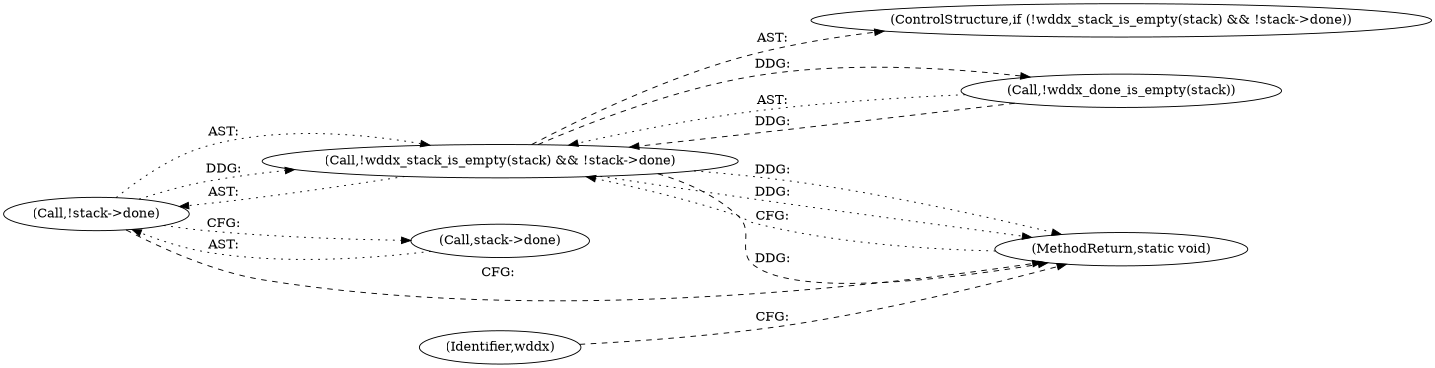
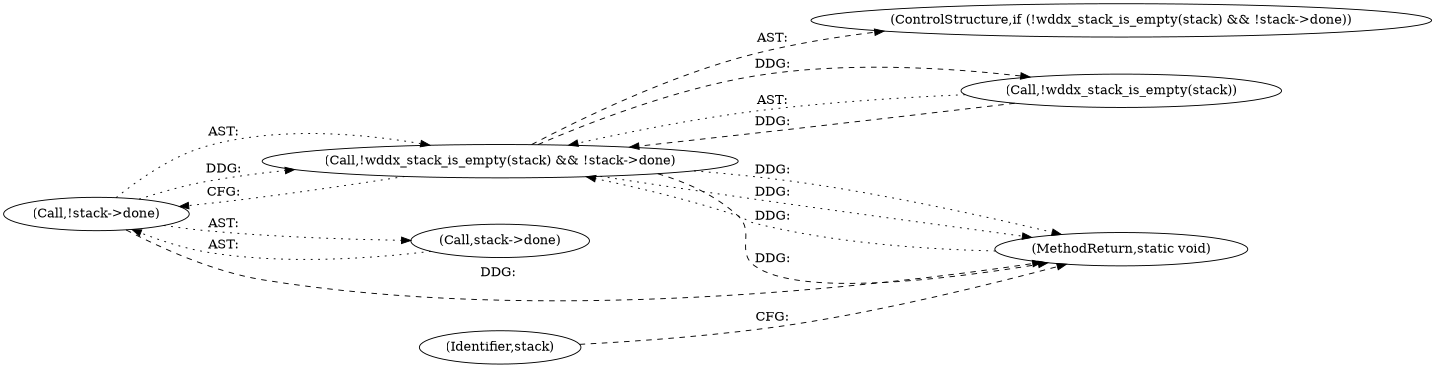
node "(Call,!wddx_done_is_empty(stack))": label "(Call,!wddx_done_is_empty(stack))" -> "(Call,!wddx_stack_is_empty(stack))"
edge "(Call,!wddx_stack_is_empty(stack) && !stack->done)" -> "(Call,!stack->done)": label "AST: " -> "CFG: "
edge "(MethodReturn,static void)" -> "(Call,!wddx_stack_is_empty(stack) && !stack->done)": label "CFG: " -> "DDG: "
edge "(Call,!stack->done)" -> "(Call,stack->done)": label "CFG: " -> "AST: "
edge "(Call,!stack->done)" -> "(MethodReturn,static void)": label "CFG: " -> "DDG: "
node "(Identifier,wddx)": label "(Identifier,wddx)" -> "(Identifier,stack)"
